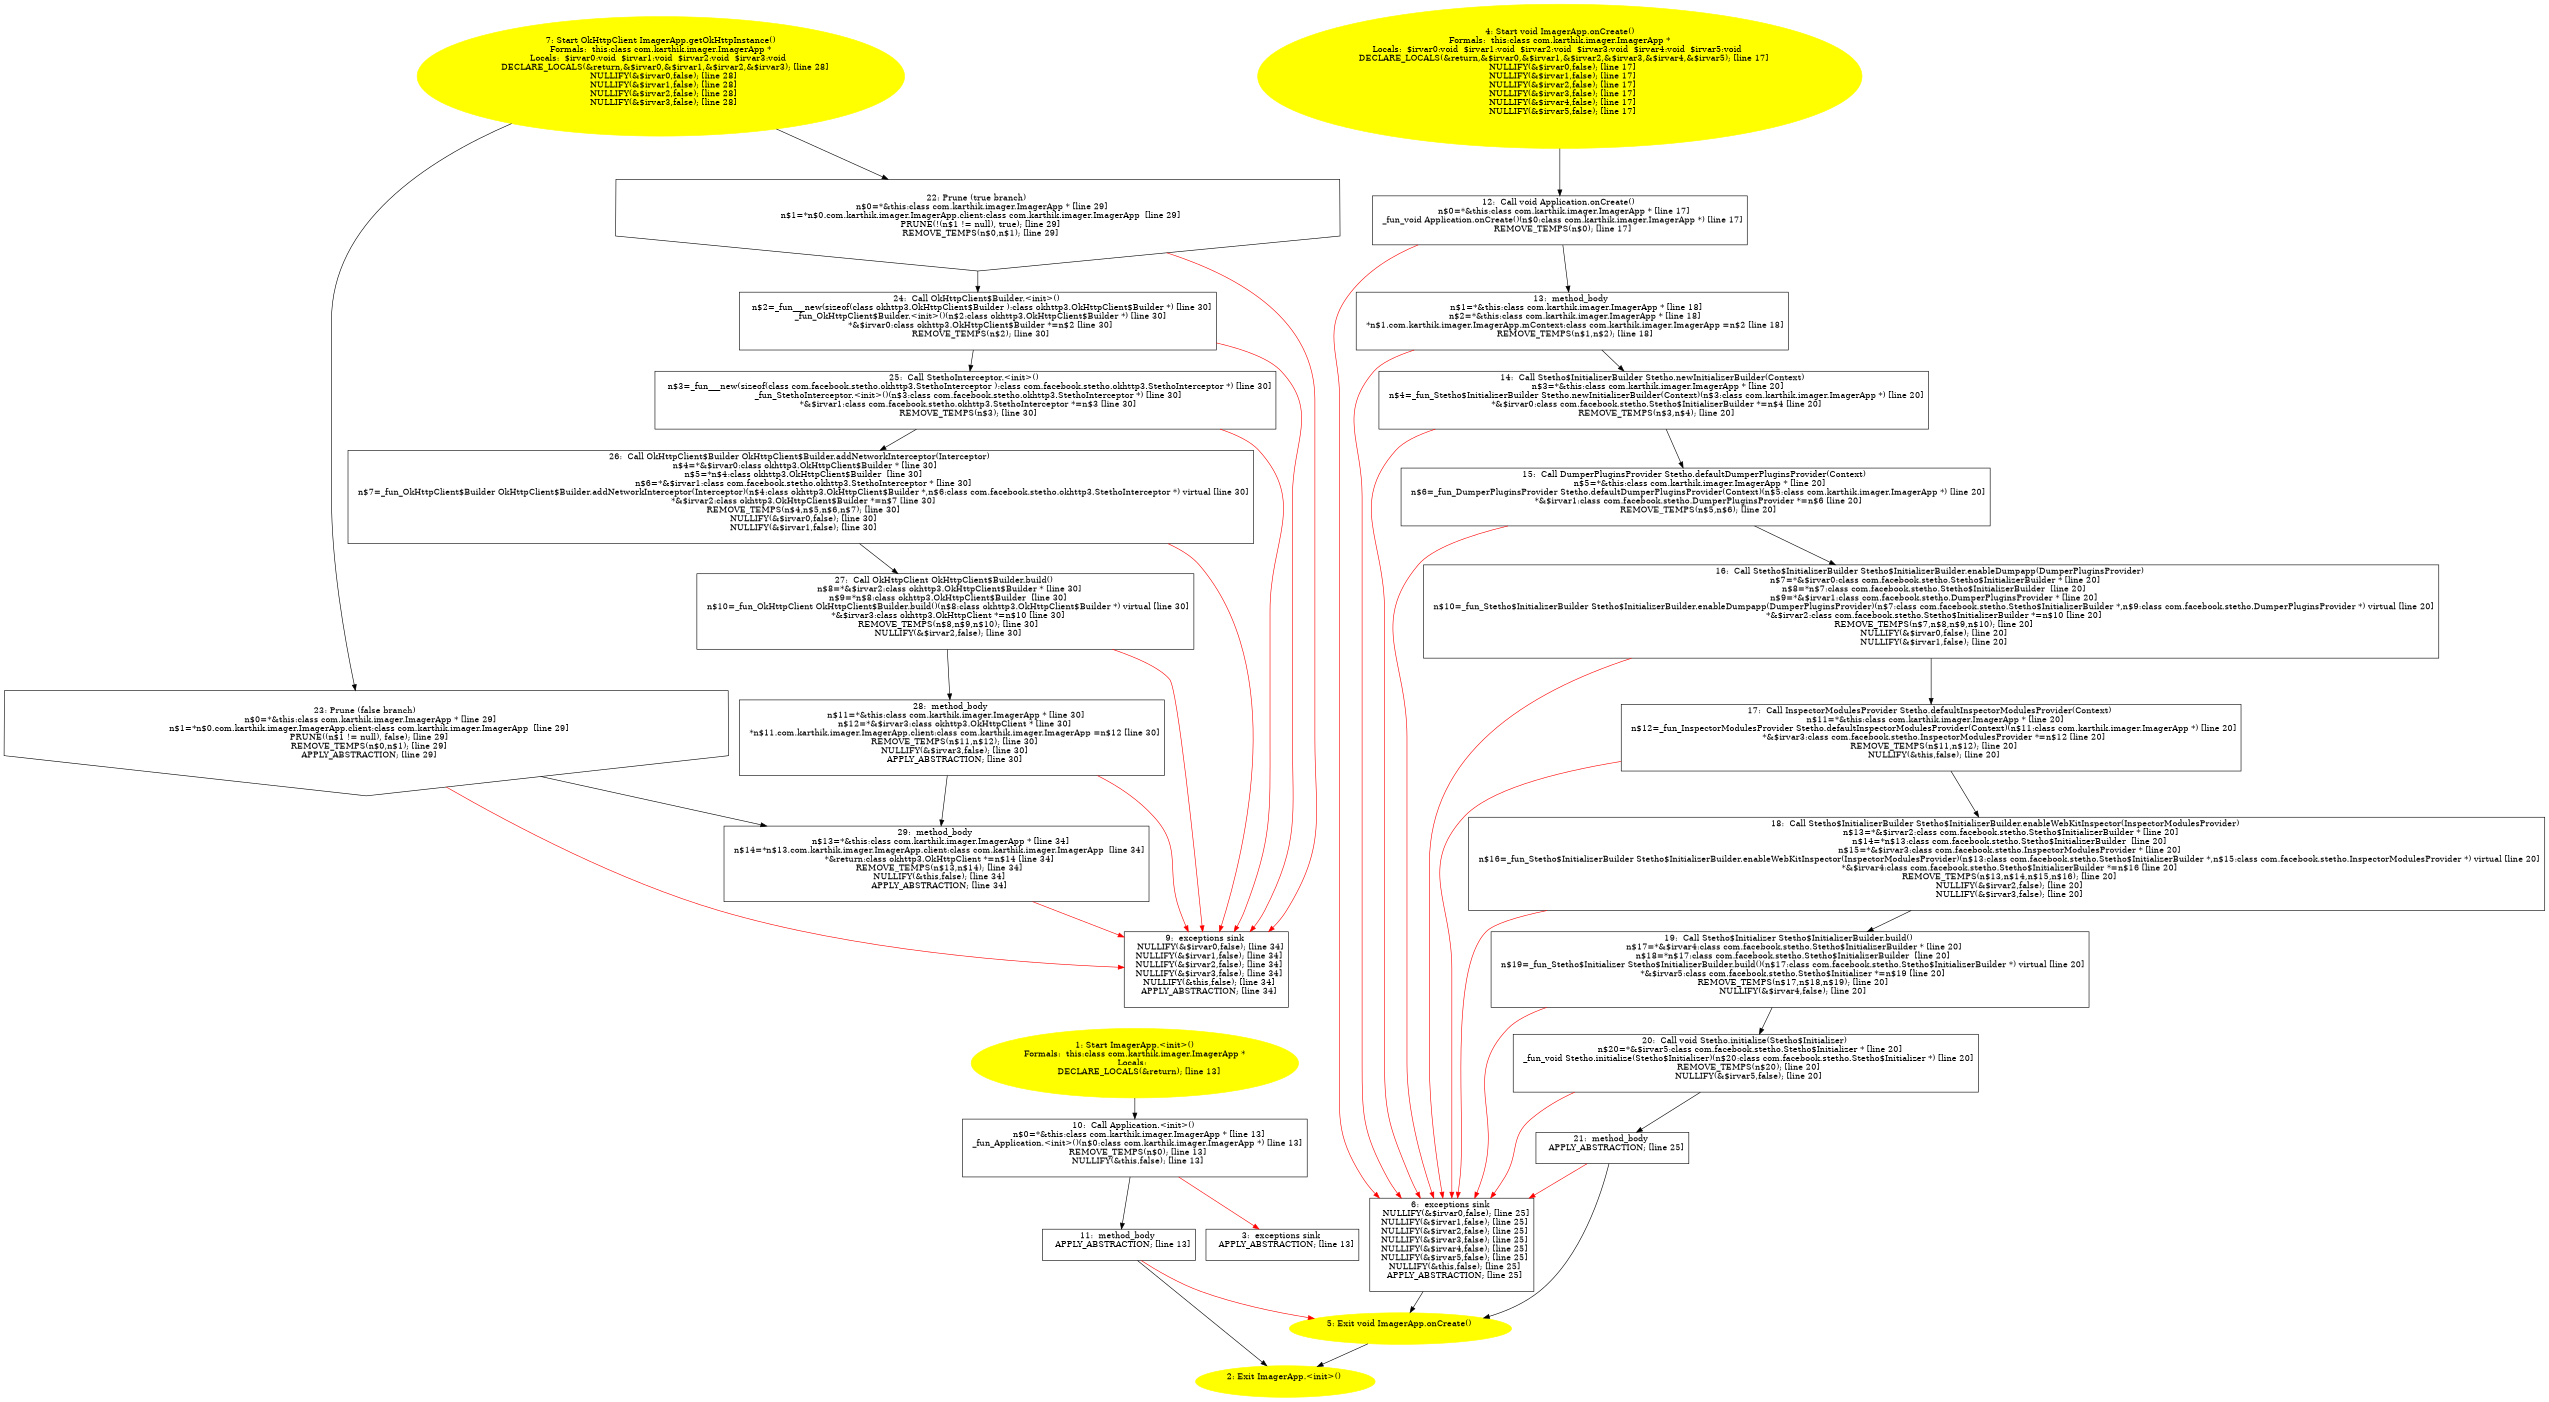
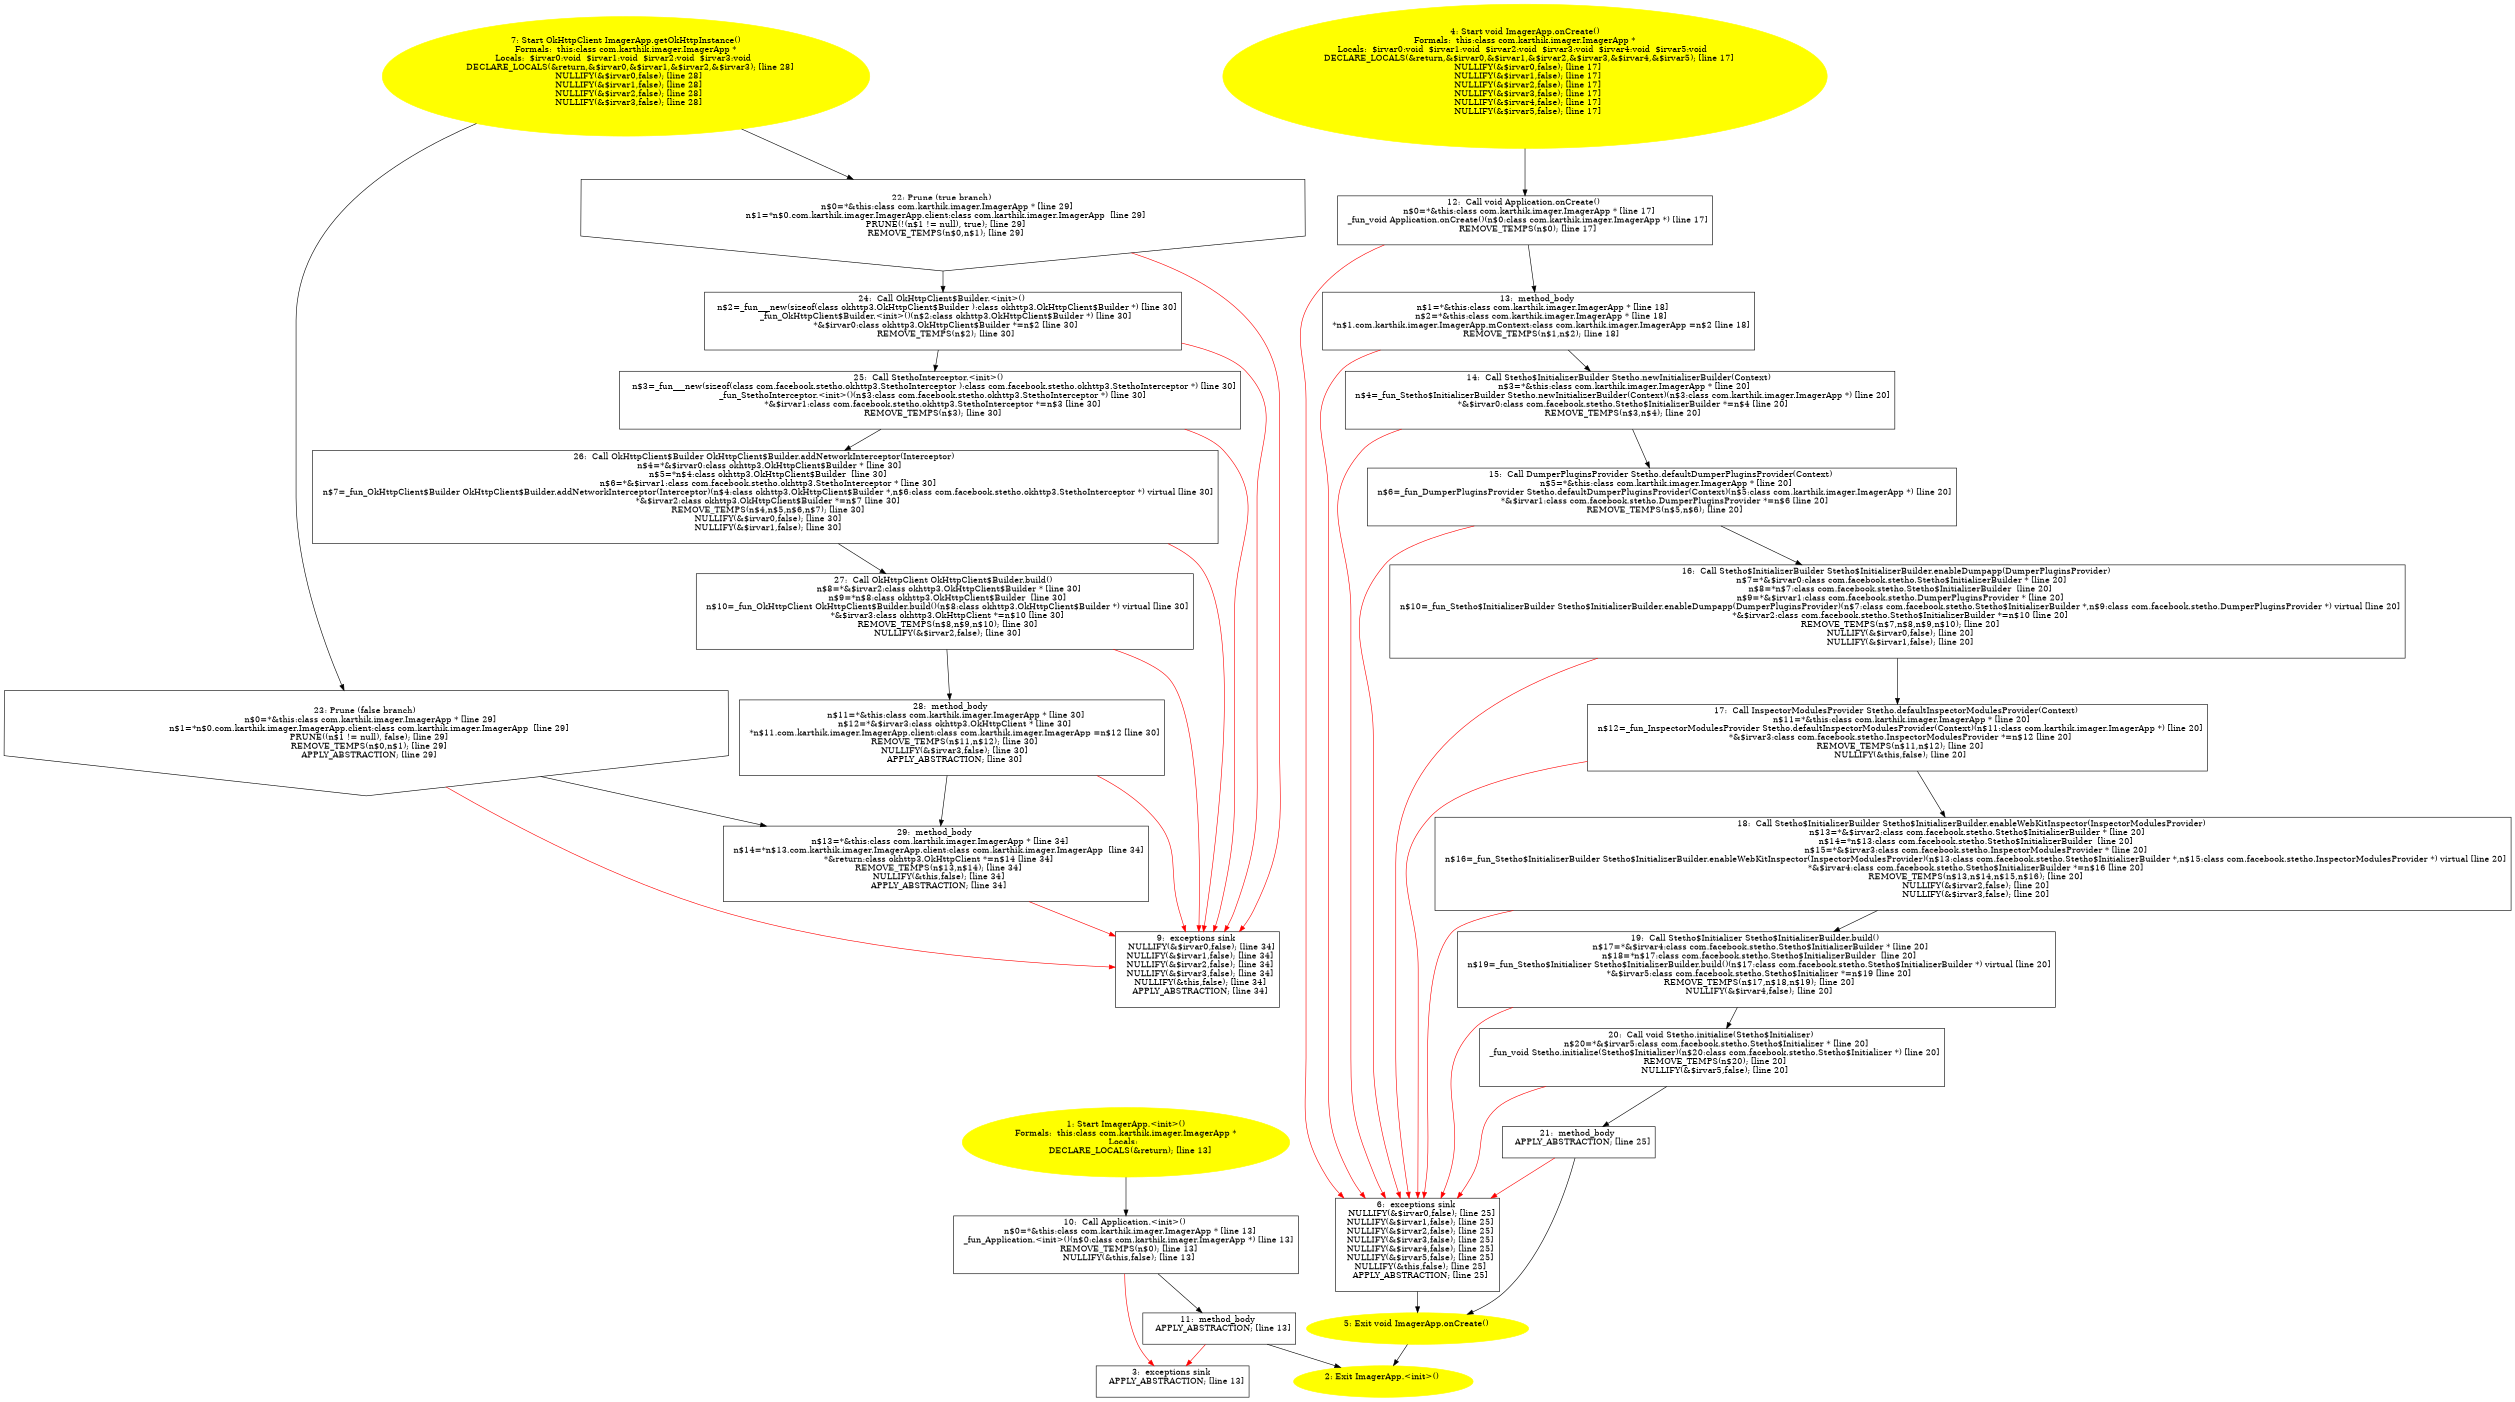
edge "11:  method_body APPLY_ABSTRACTION; [line 13]" -> "5: Exit void ImagerApp.onCreate()": now "11:  method_body APPLY_ABSTRACTION; [line 13]" -> "3:  exceptions sink APPLY_ABSTRACTION; [line 13]"
